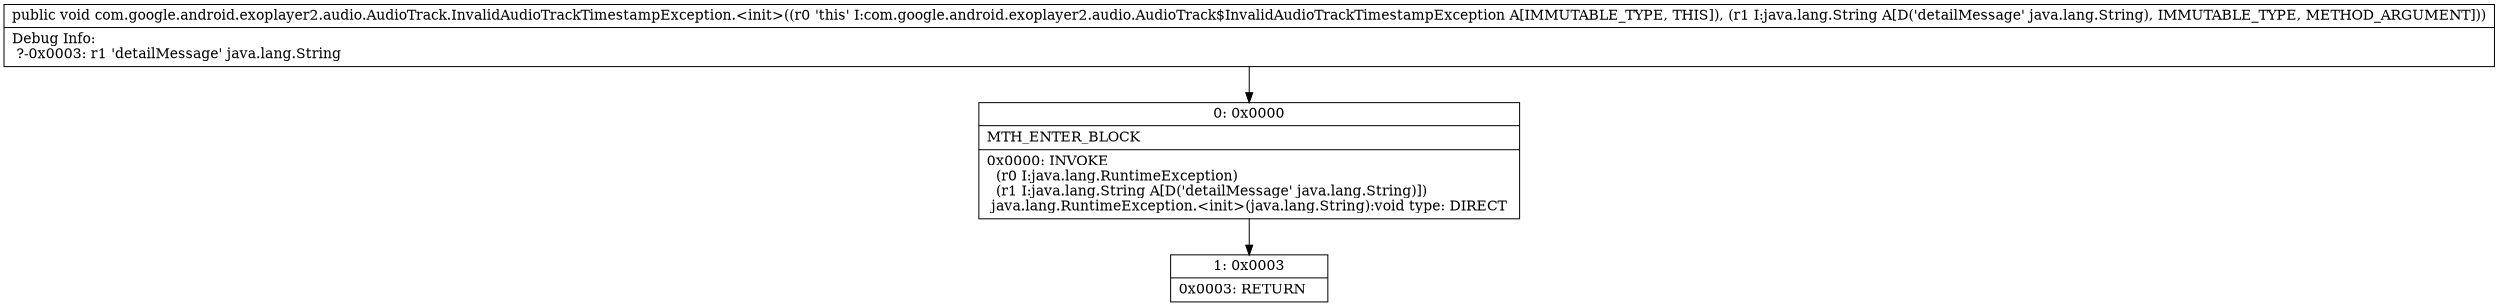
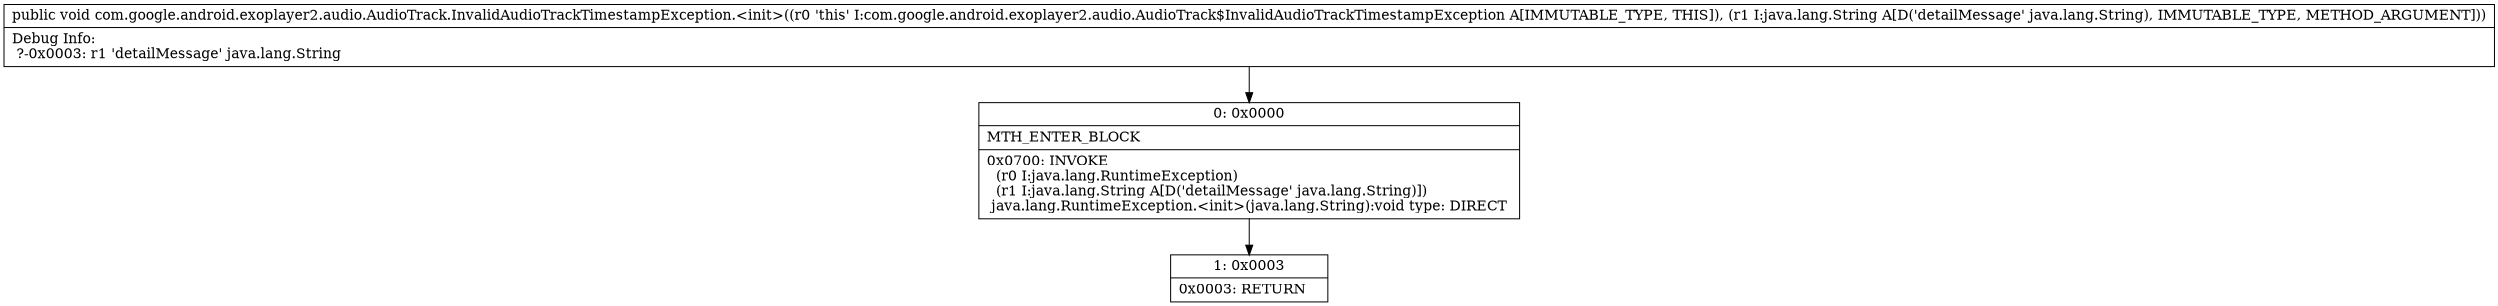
node "0: 0x0000": text "0x0000: INVOKE" -> "0x0700: INVOKE"
